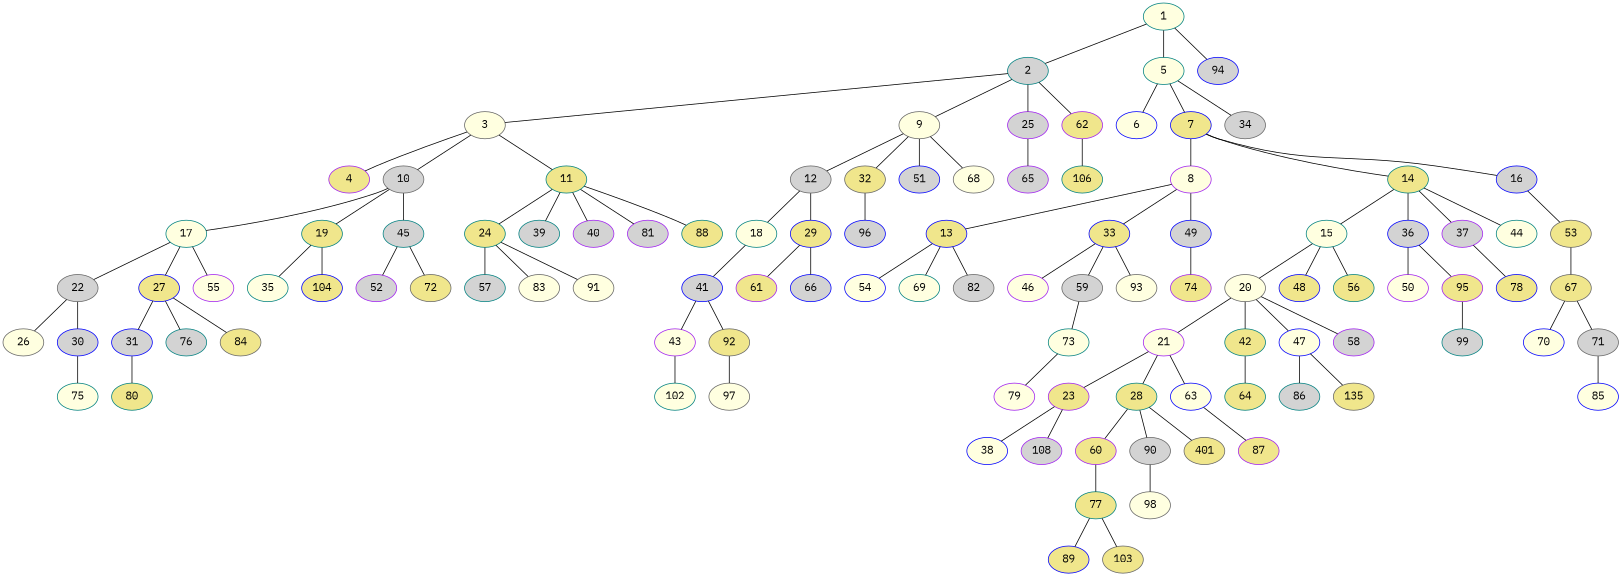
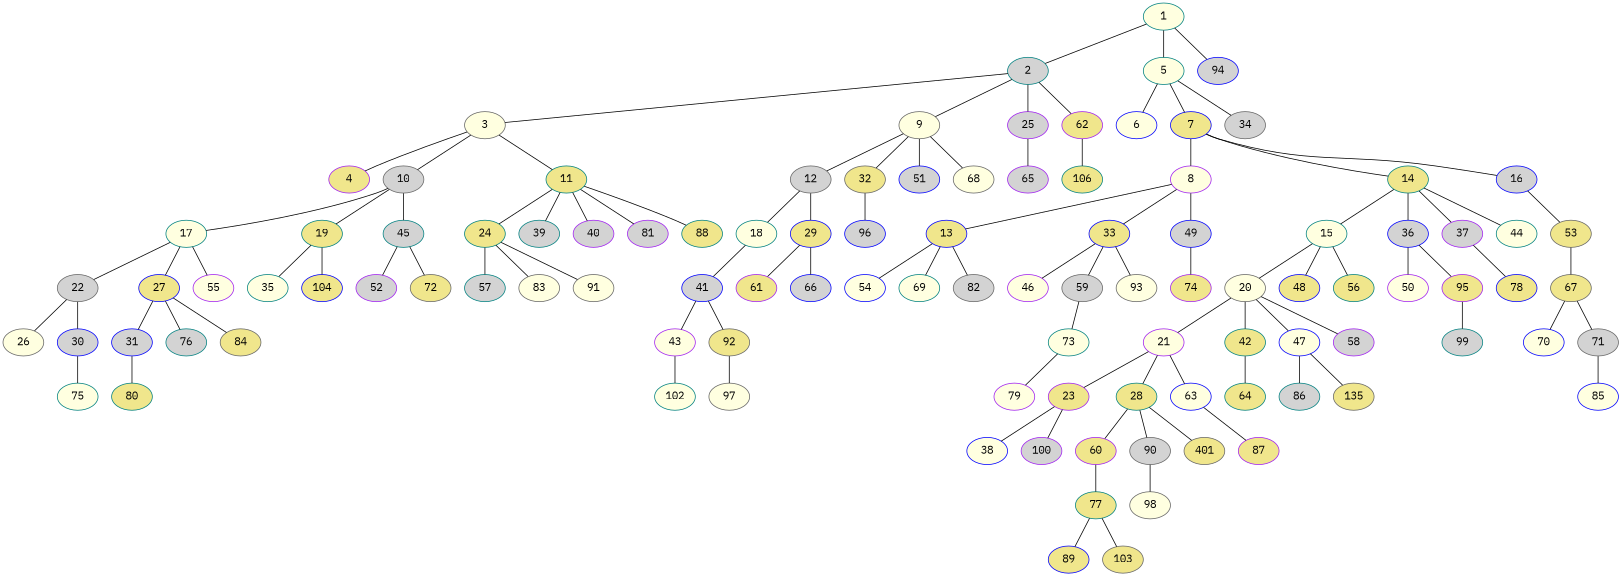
node "108": label "108" -> "100"
